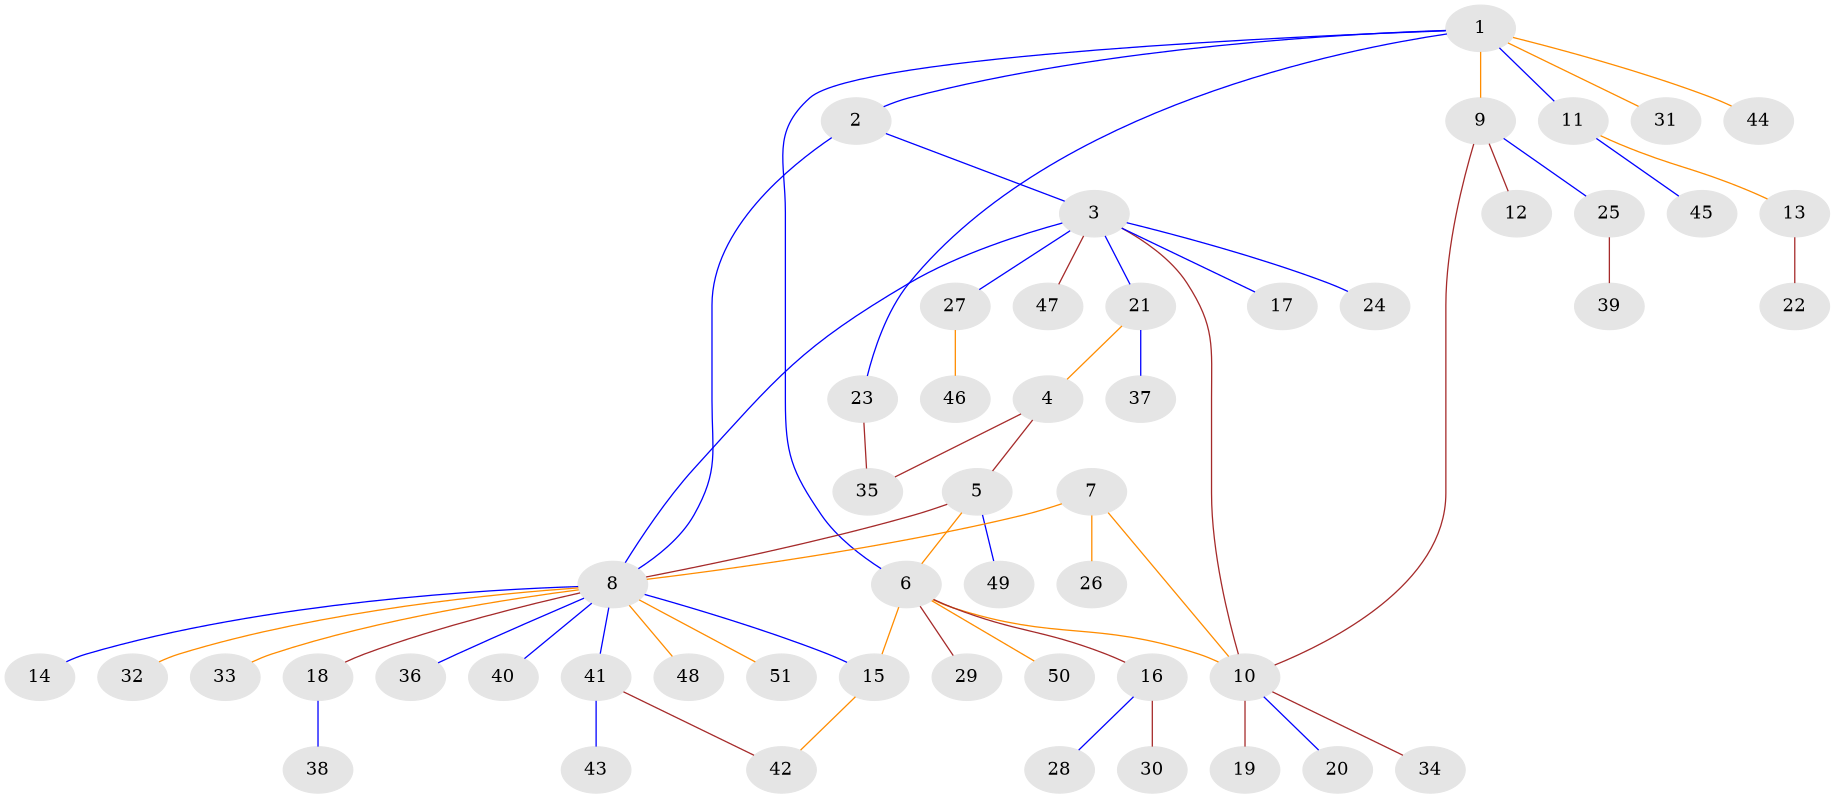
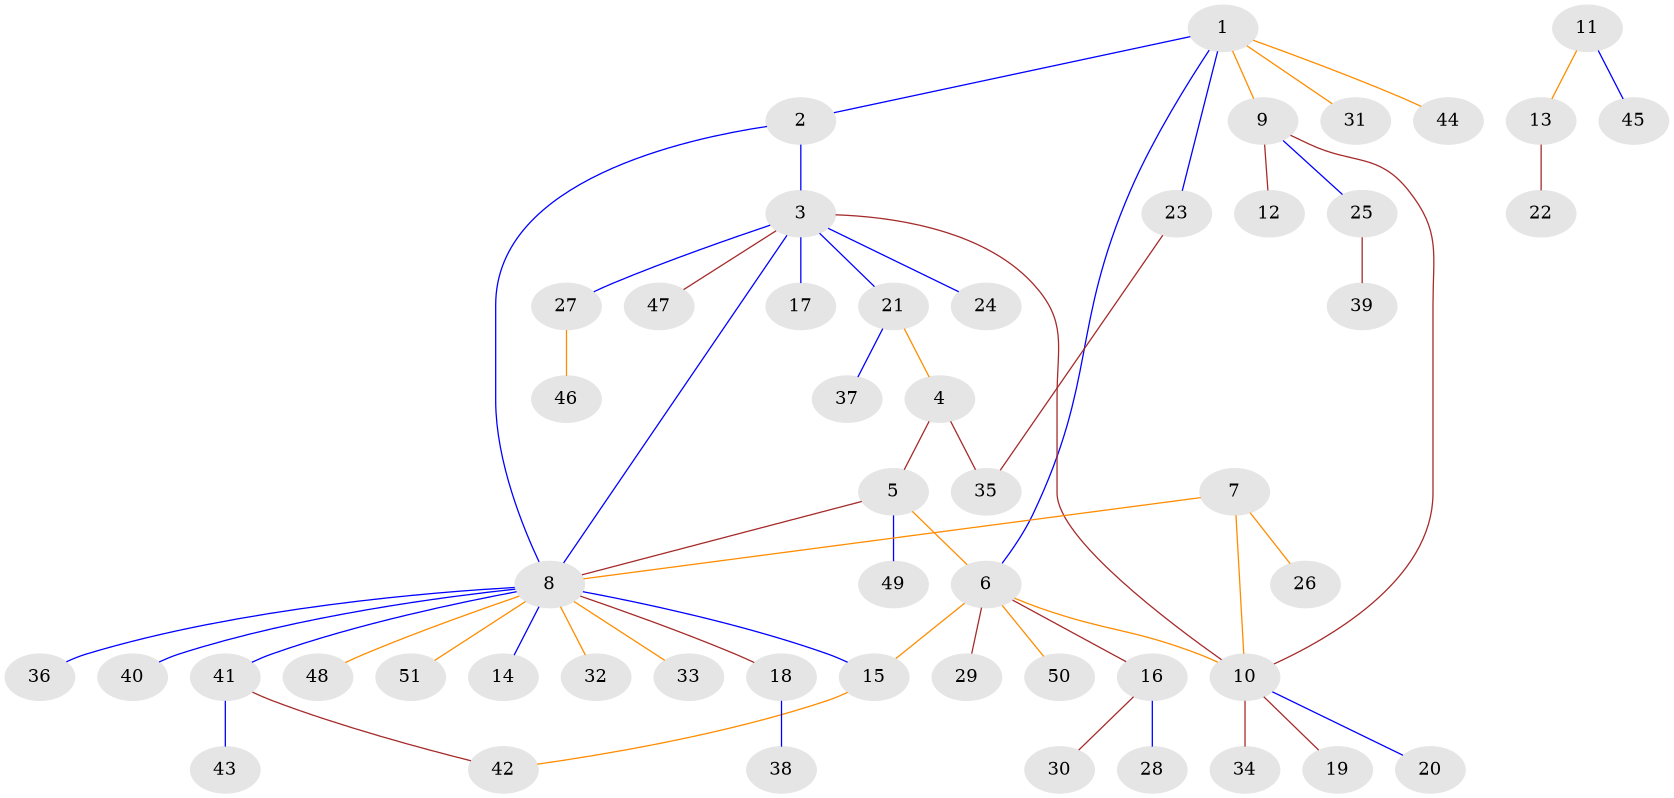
edge "1" -- "11": removed
